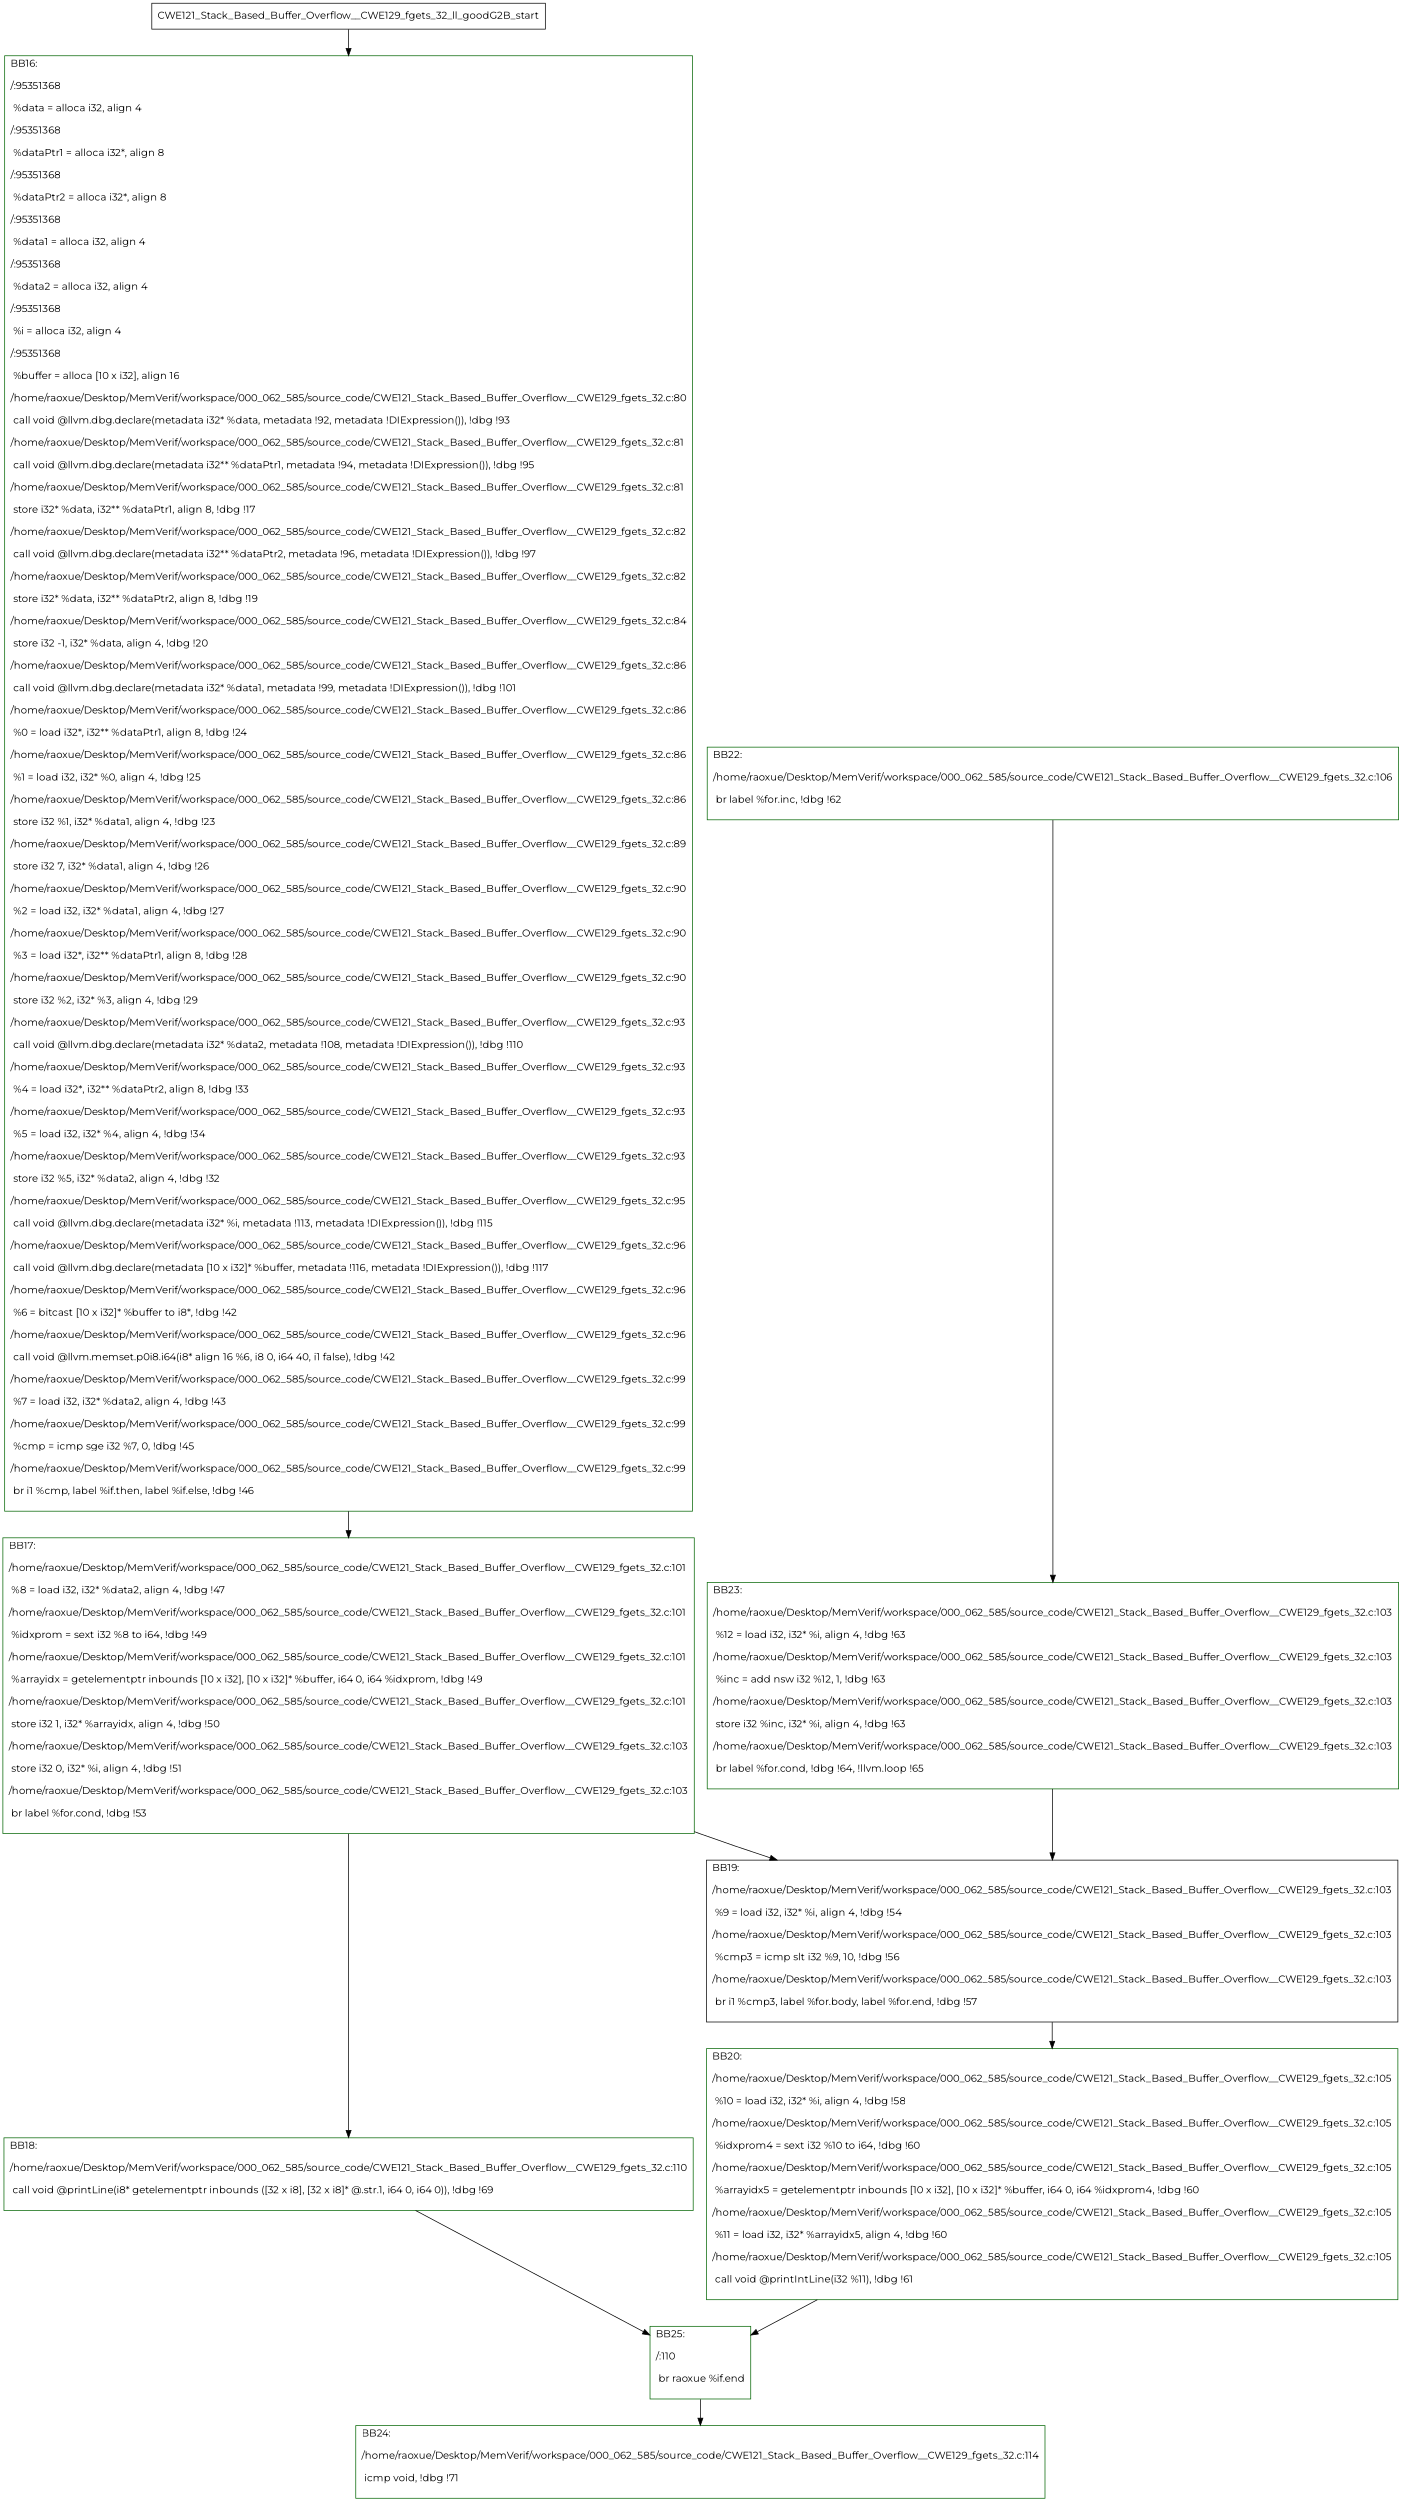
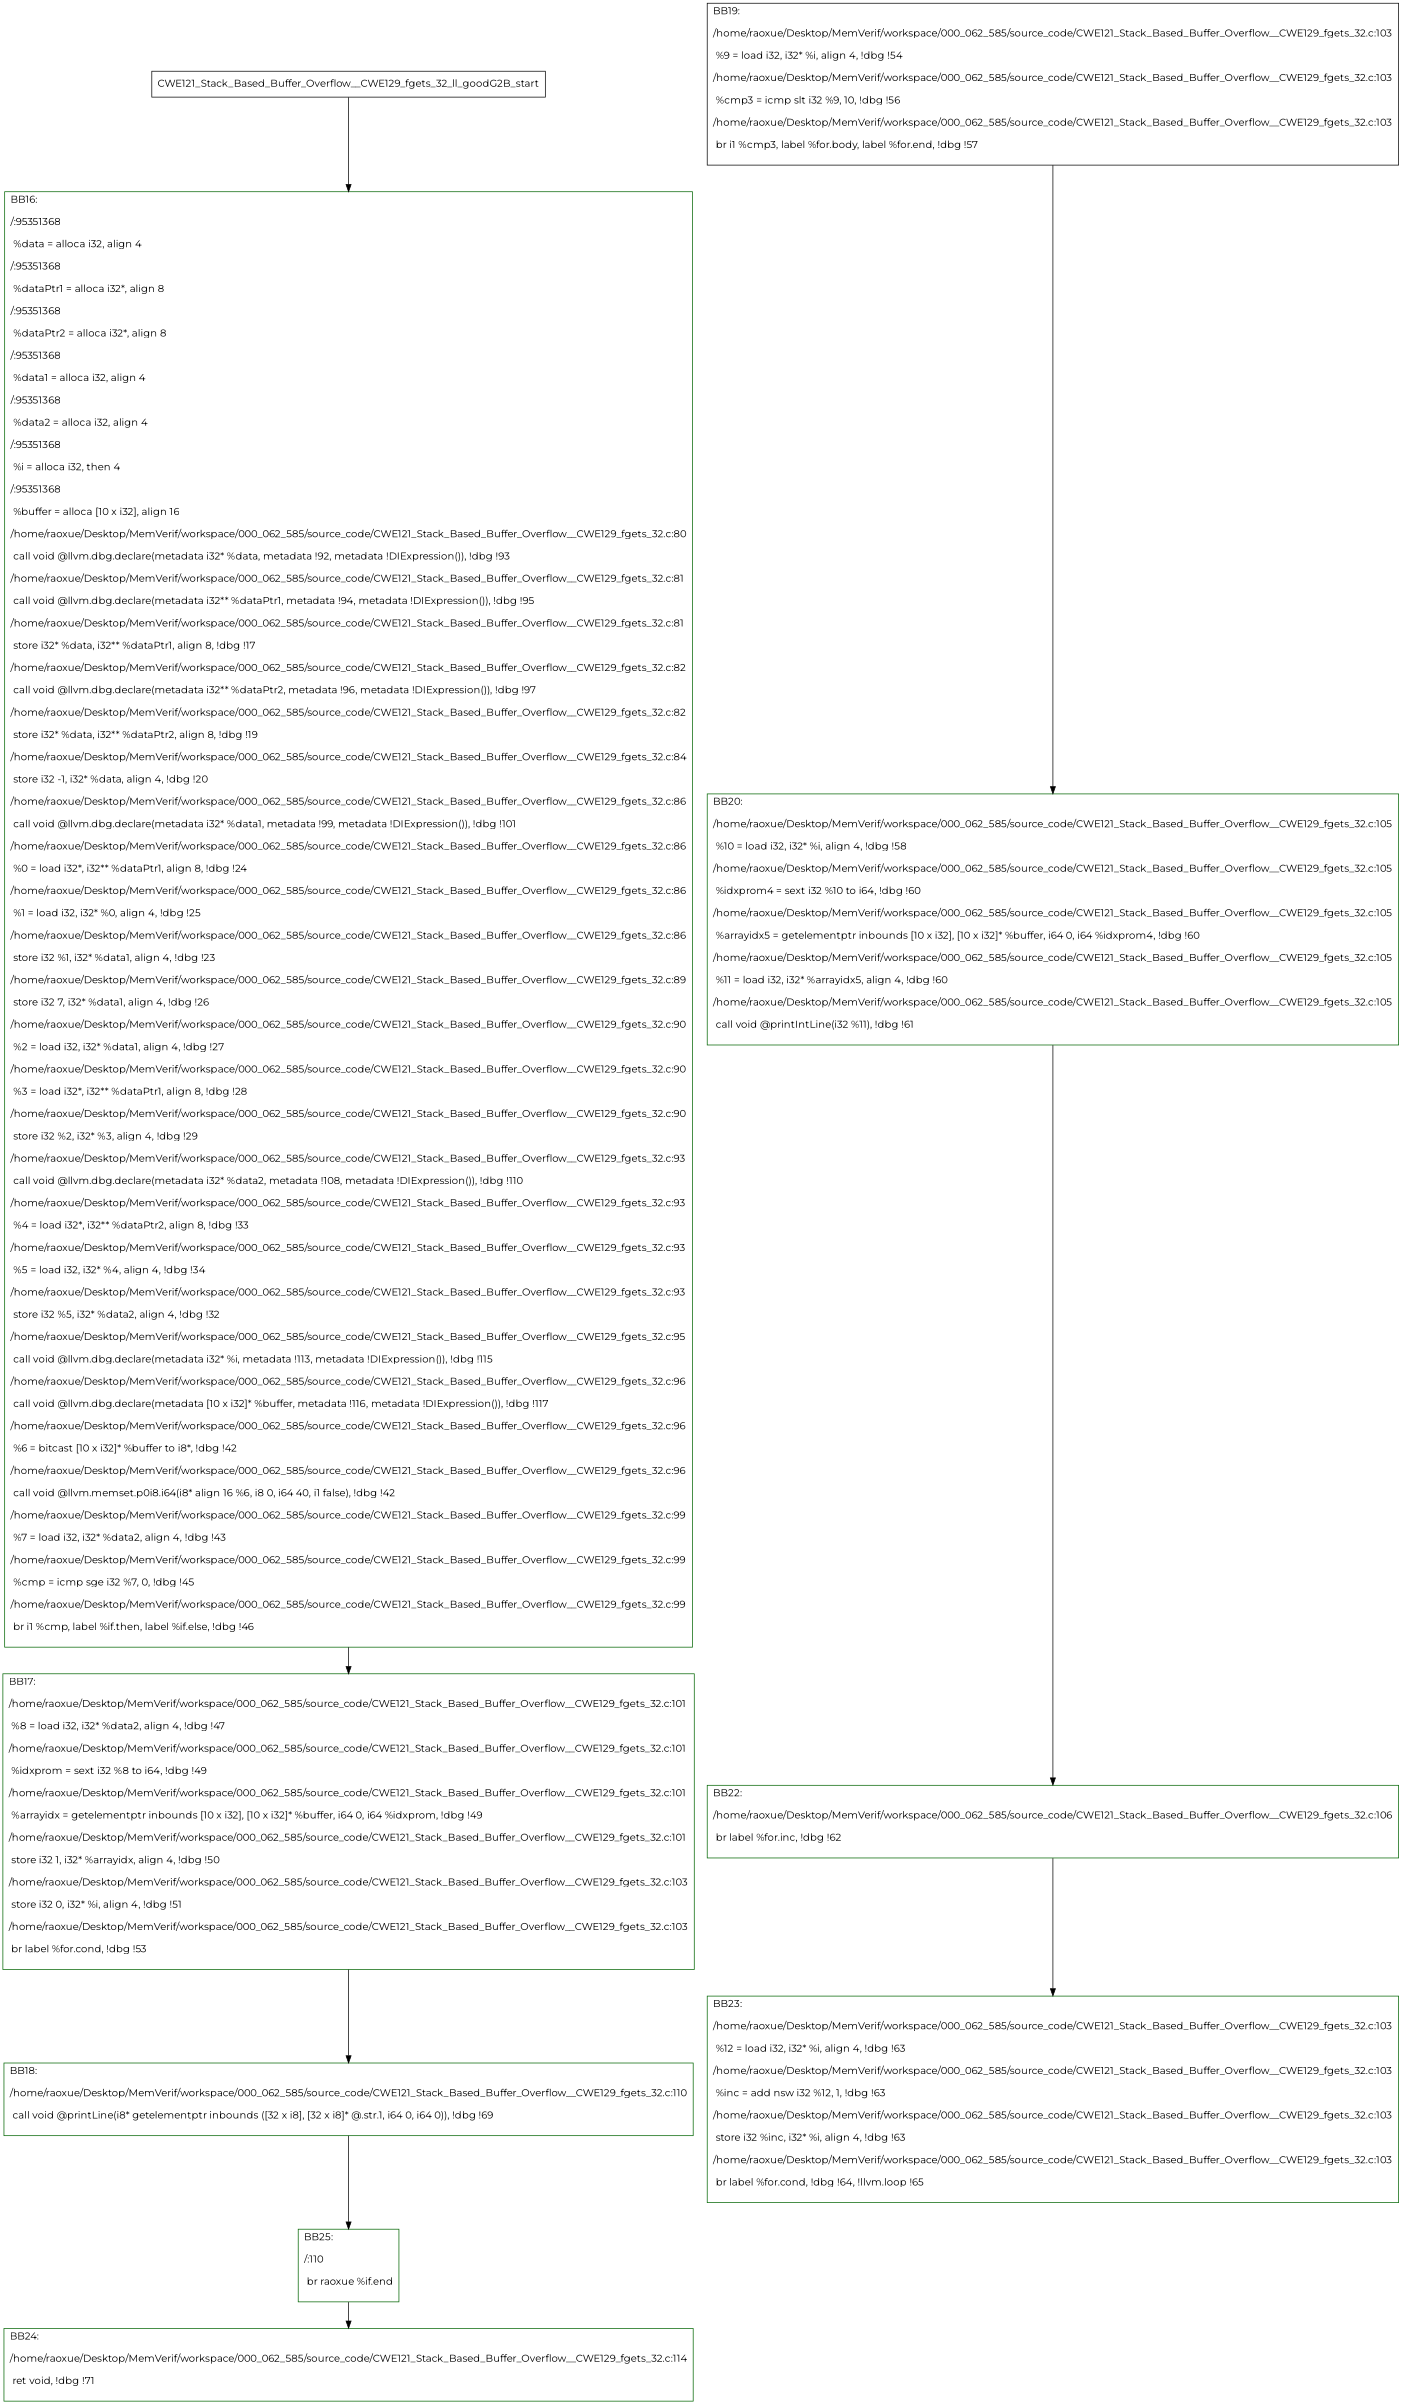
node "BB16:": text "%i = alloca i32, align 4" -> "%i = alloca i32, then 4"
edge "BB23:" -> "BB19:": removed
edge "BB17:" -> "BB19:": removed
edge "BB20:" -> "BB25:": now "BB20:" -> "BB22:"
node "BB24:": text "icmp void, !dbg !71" -> "ret void, !dbg !71"
